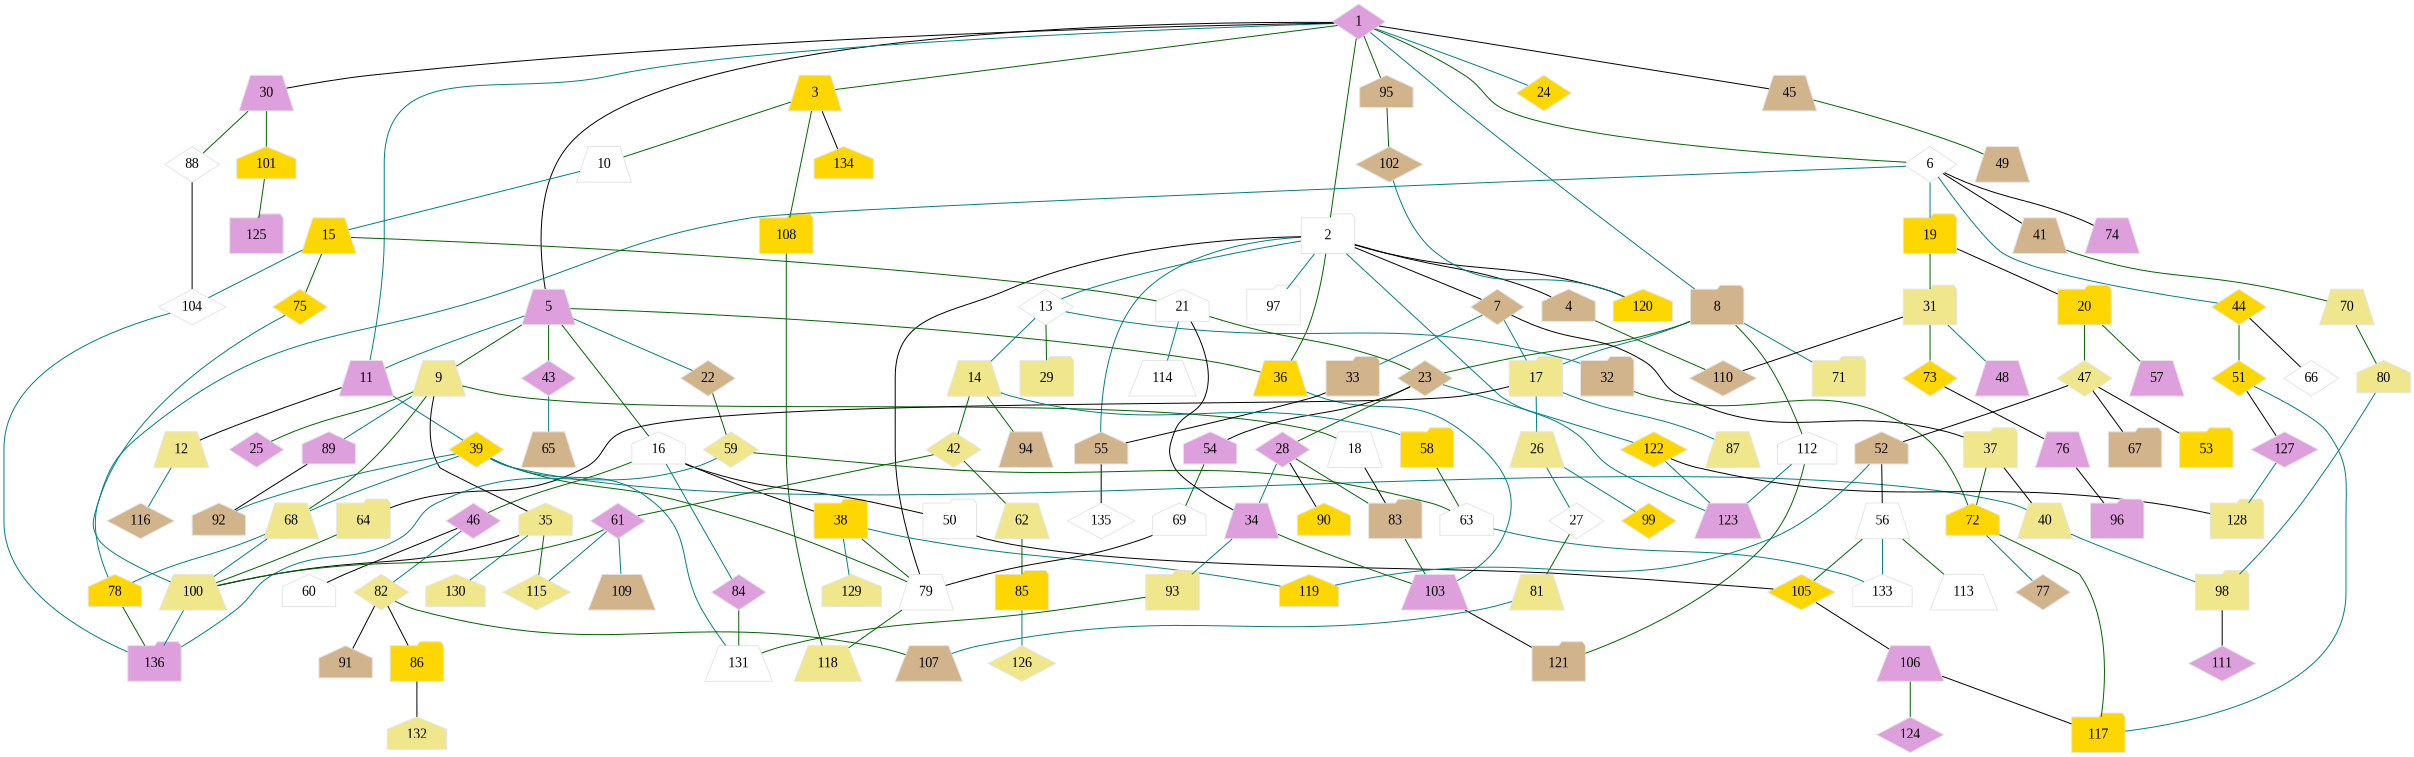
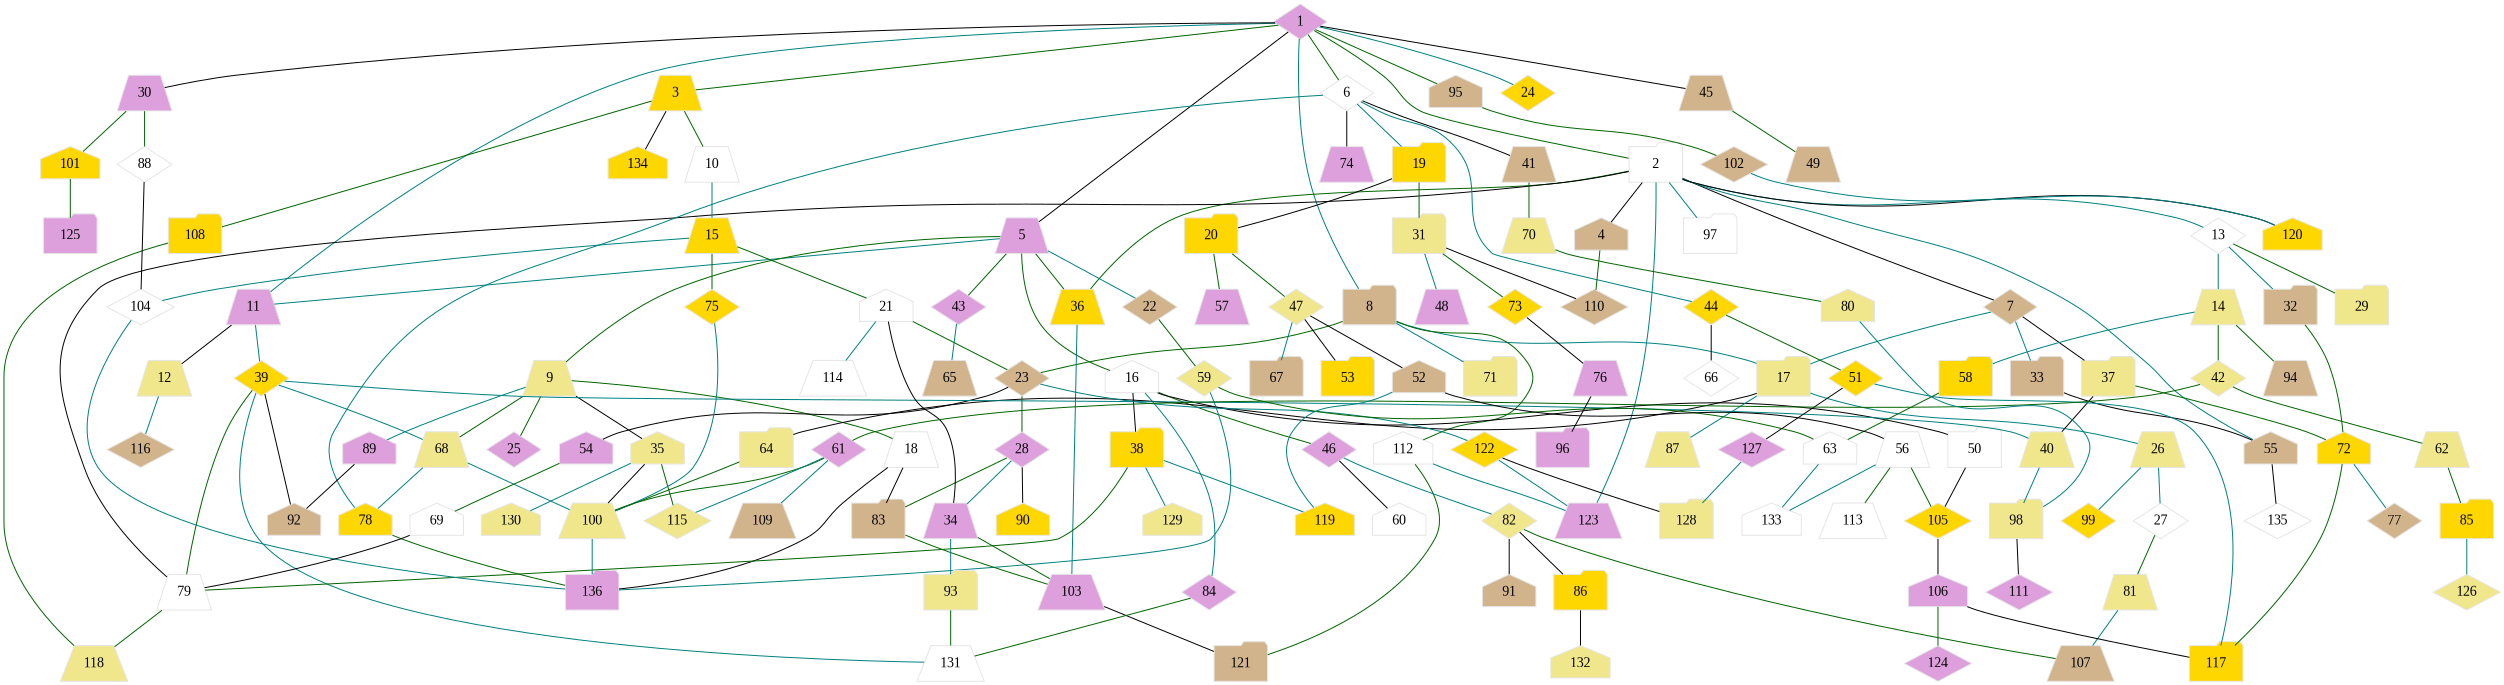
edge "47" -- "67": color black -> teal
edge "39" -- "92": color teal -> black
edge "18" -- "136": added
node "106": shape trapezium -> house
